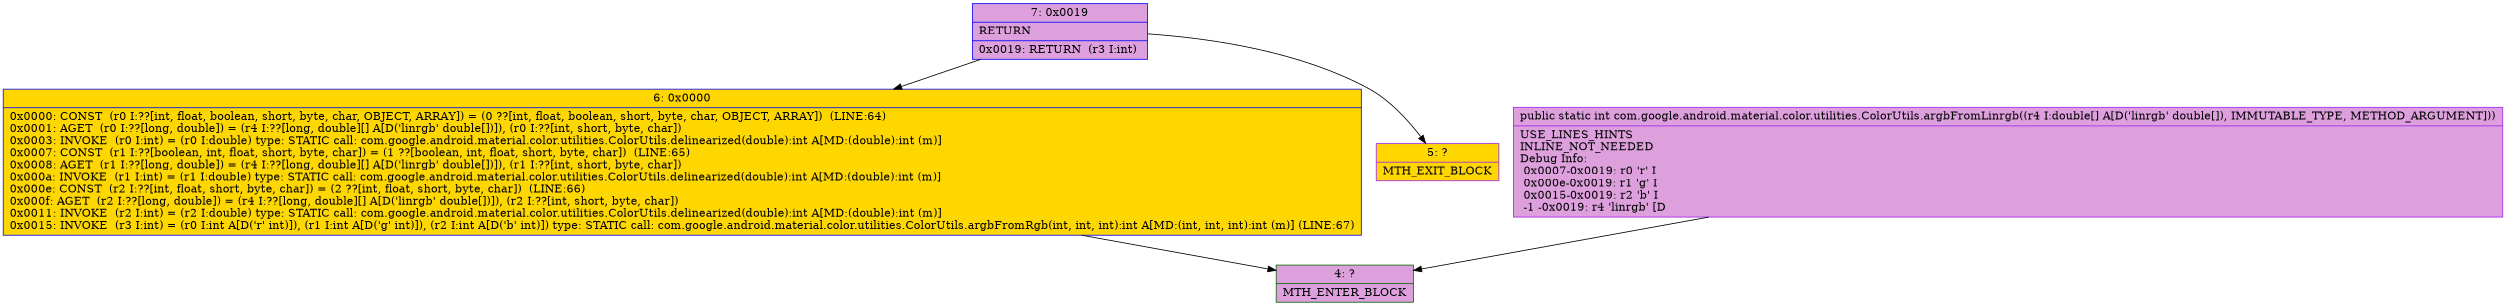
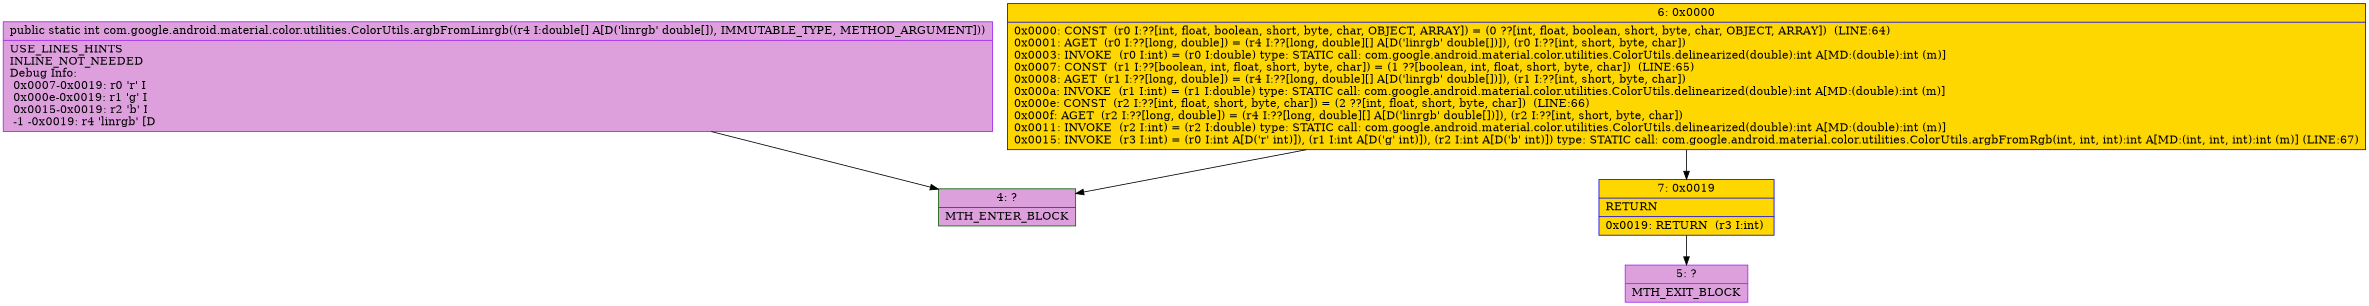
node "7: 0x0019": fillcolor plum -> gold
edge "7: 0x0019" -> "6: 0x0000": reversed
node "5: ?": fillcolor gold -> plum
